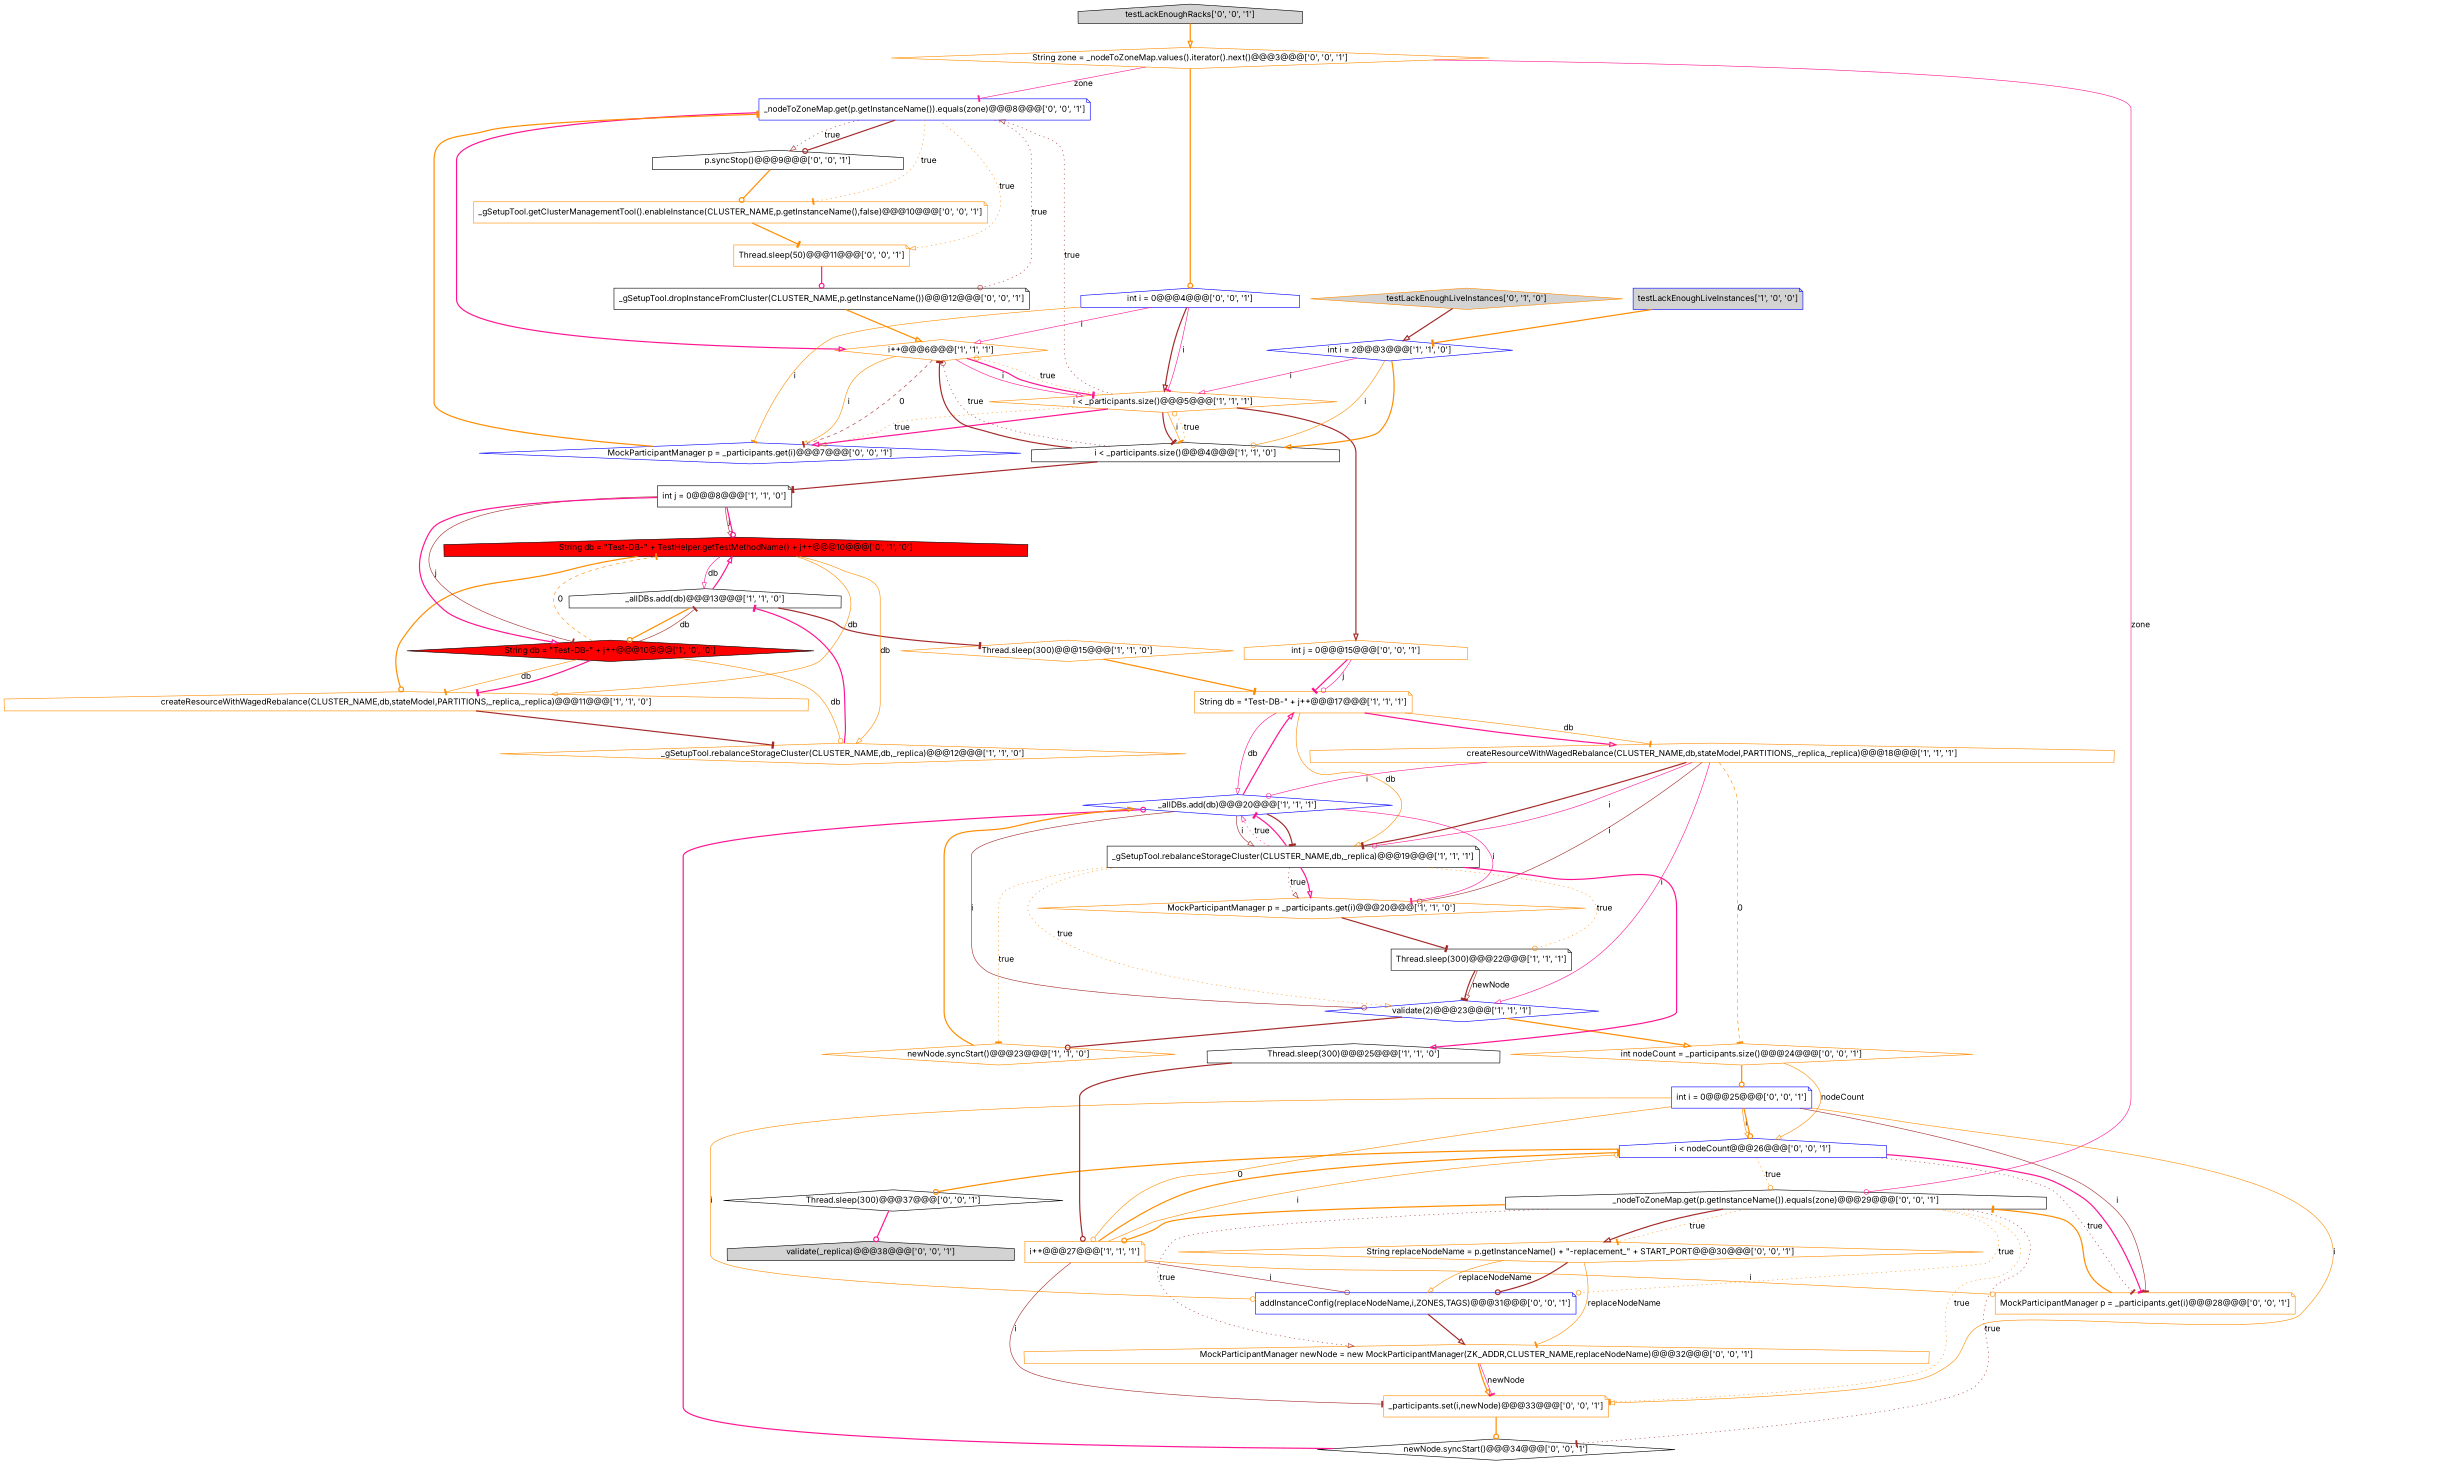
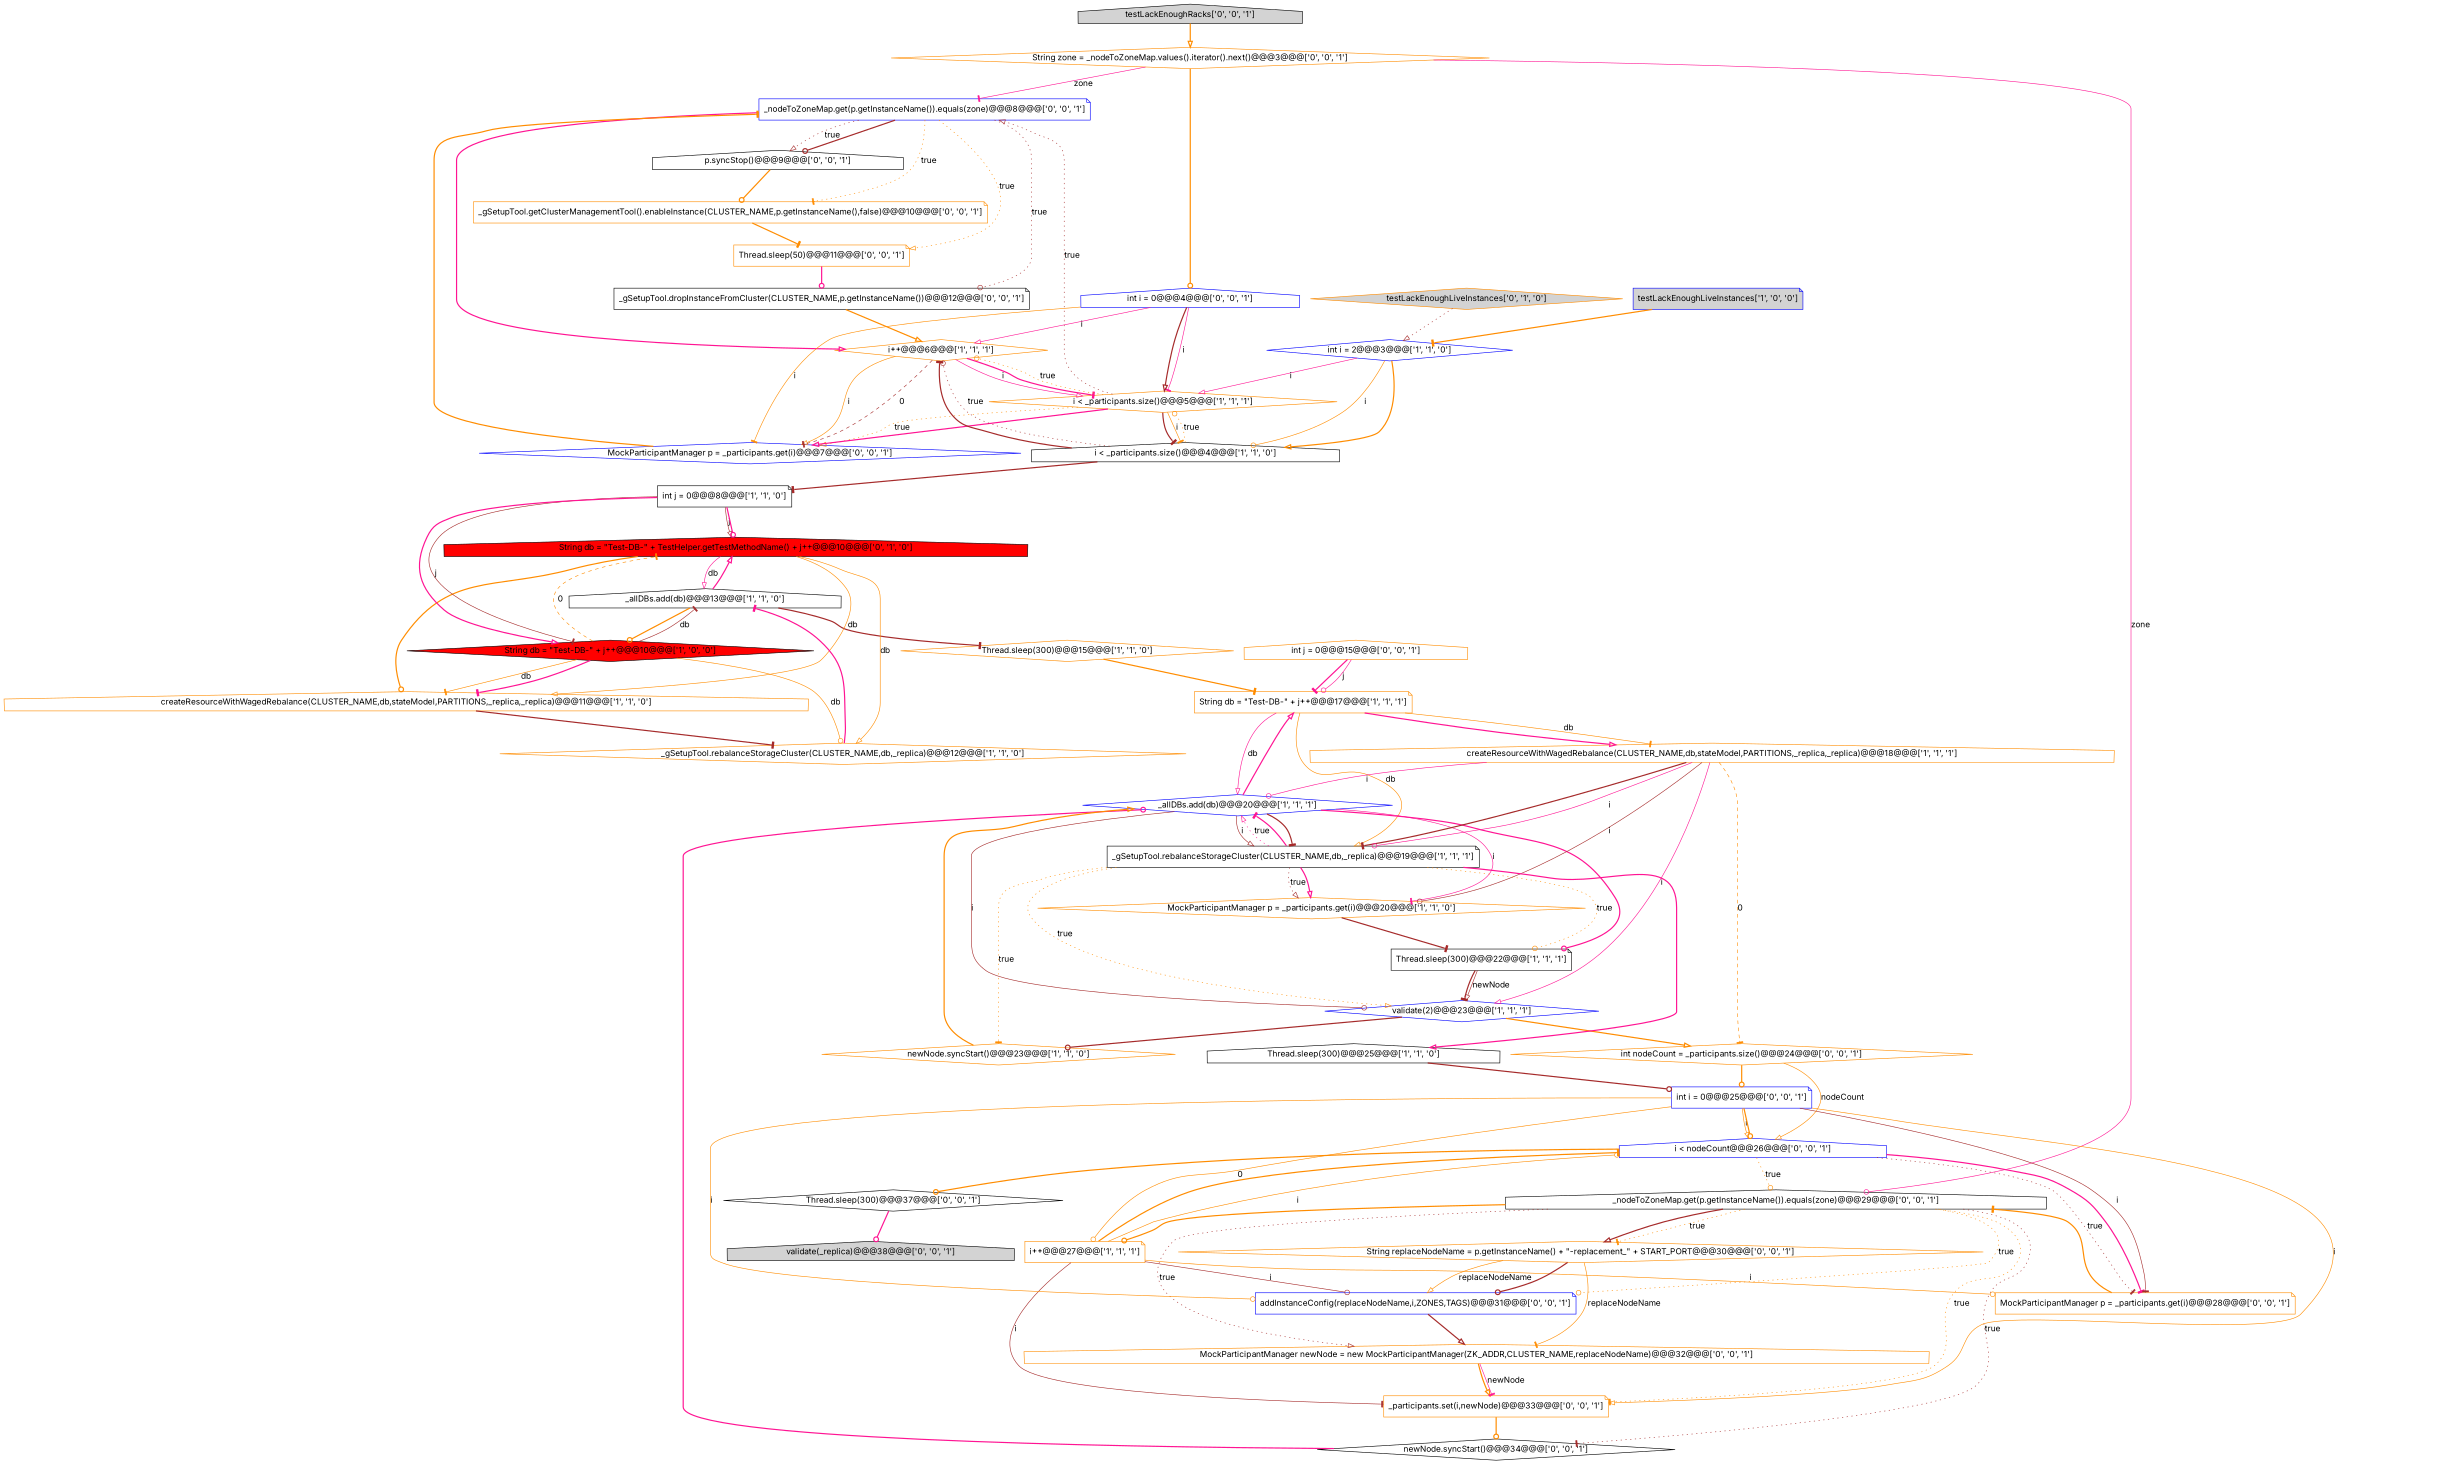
edge "testLackEnoughLiveInstances['0', '1', '0']" -> "int i = 2@@@3@@@['1', '1', '0']": style bold -> dotted
edge "i < _participants.size()@@@5@@@['1', '1', '1']" -> "int j = 0@@@15@@@['0', '0', '1']": removed
edge "_allDBs.add(db)@@@20@@@['1', '1', '1']" -> "Thread.sleep(300)@@@22@@@['1', '1', '1']": added
edge "Thread.sleep(300)@@@25@@@['1', '1', '0']" -> "i++@@@27@@@['1', '1', '1']": now "Thread.sleep(300)@@@25@@@['1', '1', '0']" -> "int i = 0@@@25@@@['0', '0', '1']"
